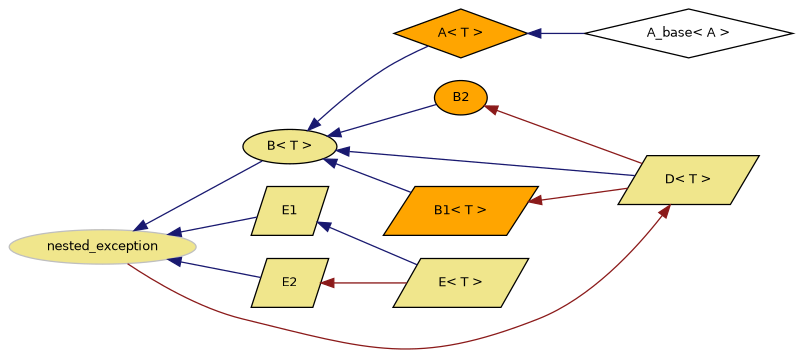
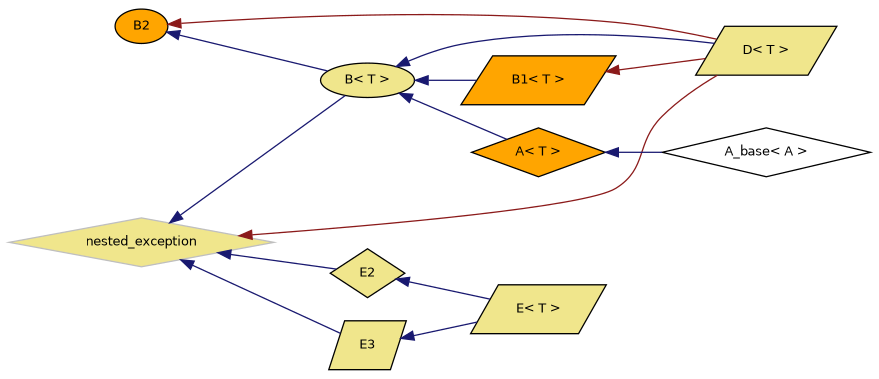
edge "B2" -> "B< T >": reversed
node "E1": label "E1" -> "E3"
node "nested_exception": shape ellipse -> diamond
node "E2": shape parallelogram -> diamond
edge "E< T >" -> "E2": color firebrick4 -> midnightblue
edge "nested_exception" -> "D< T >": reversed
